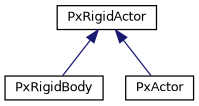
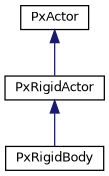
edge "PxActor" -> "PxRigidActor": reversed
